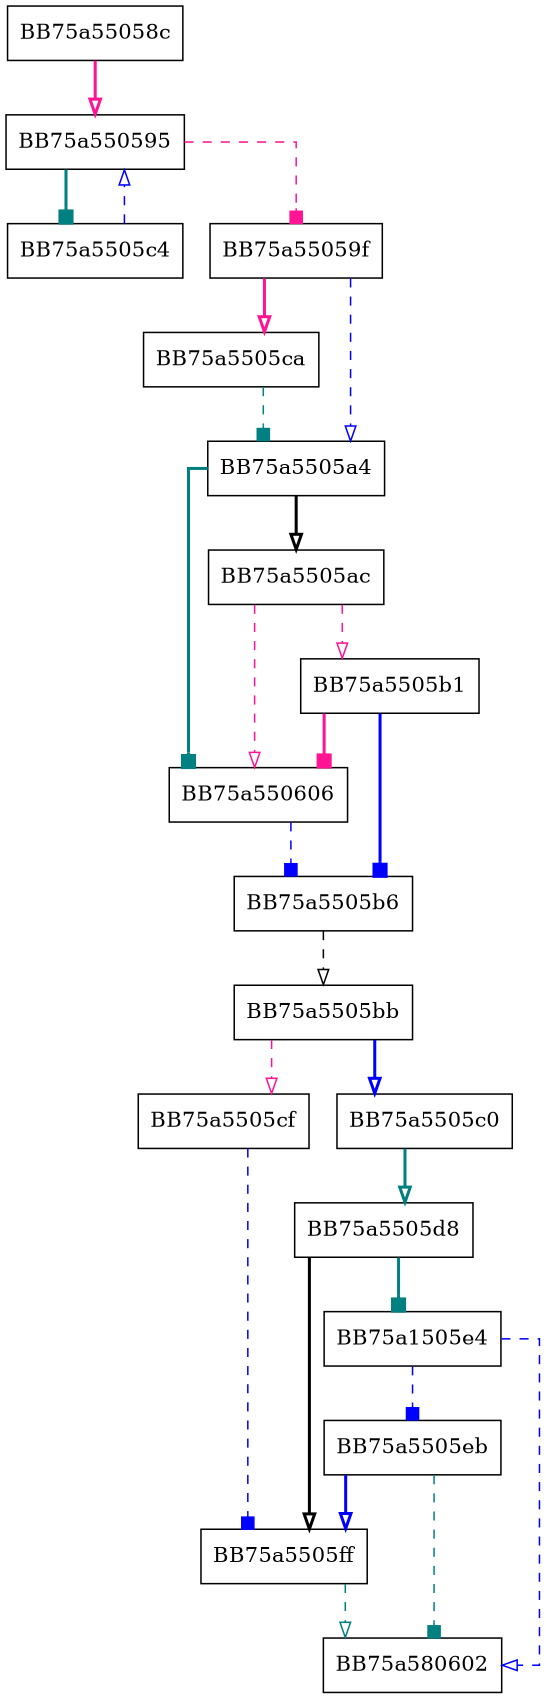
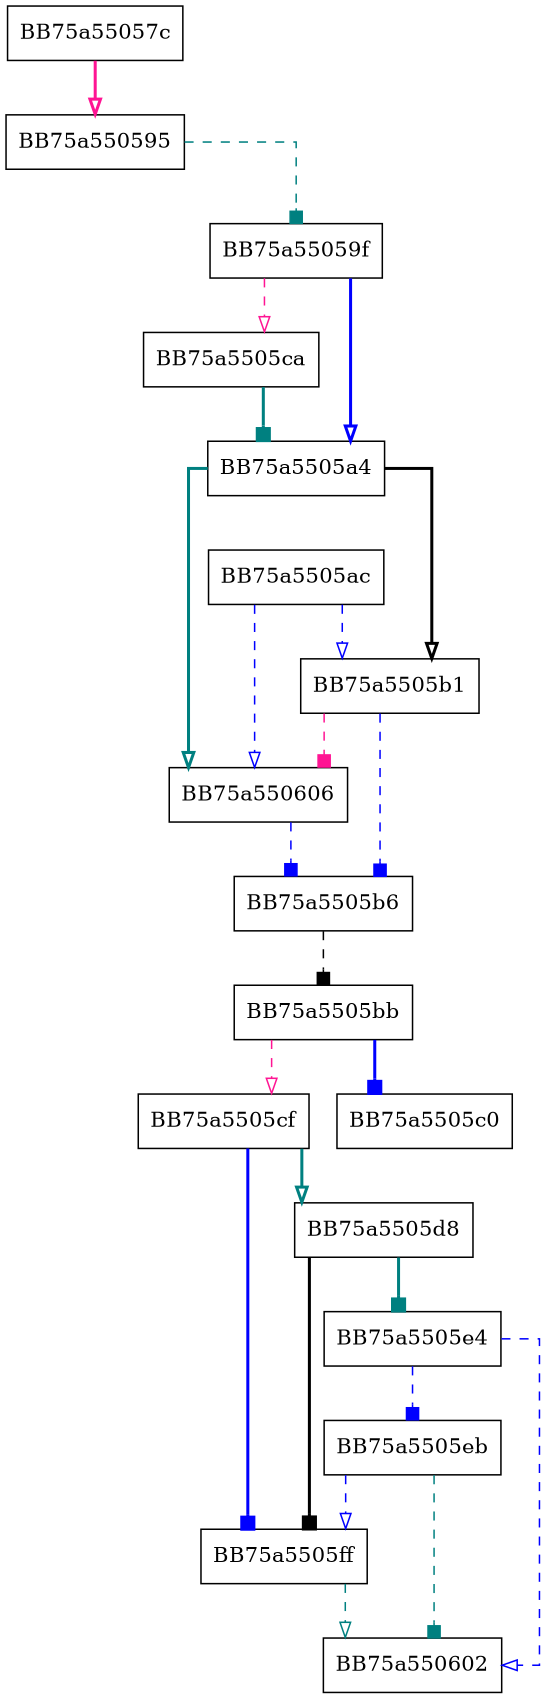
node "BB75a55058c": label "BB75a55058c" -> "BB75a55057c"
edge "BB75a550595" -> "BB75a55059f": color deeppink -> teal
node "BB75a5505c4": removed
edge "BB75a55059f" -> "BB75a5505ca": style bold -> dashed
edge "BB75a55059f" -> "BB75a5505a4": style dashed -> bold
edge "BB75a5505ca" -> "BB75a5505a4": style dashed -> bold
edge "BB75a5505a4" -> "BB75a5505ac": now "BB75a5505a4" -> "BB75a5505b1"
edge "BB75a5505a4" -> "BB75a550606": arrowhead box -> onormal
edge "BB75a5505ac" -> "BB75a5505b1": color deeppink -> blue
edge "BB75a5505ac" -> "BB75a550606": color deeppink -> blue
edge "BB75a5505b1" -> "BB75a550606": style bold -> dashed
edge "BB75a5505b1" -> "BB75a5505b6": style bold -> dashed
edge "BB75a5505b6" -> "BB75a5505bb": arrowhead onormal -> box
edge "BB75a5505bb" -> "BB75a5505c0": arrowhead onormal -> box
edge "BB75a5505c0" -> "BB75a5505d8": now "BB75a5505cf" -> "BB75a5505d8"
edge "BB75a5505cf" -> "BB75a5505ff": style dashed -> bold
node "BB75a1505e4": label "BB75a1505e4" -> "BB75a5505e4"
edge "BB75a5505d8" -> "BB75a5505ff": arrowhead onormal -> box
edge "BB75a5505eb" -> "BB75a5505ff": style bold -> dashed
node "BB75a580602": label "BB75a580602" -> "BB75a550602"
